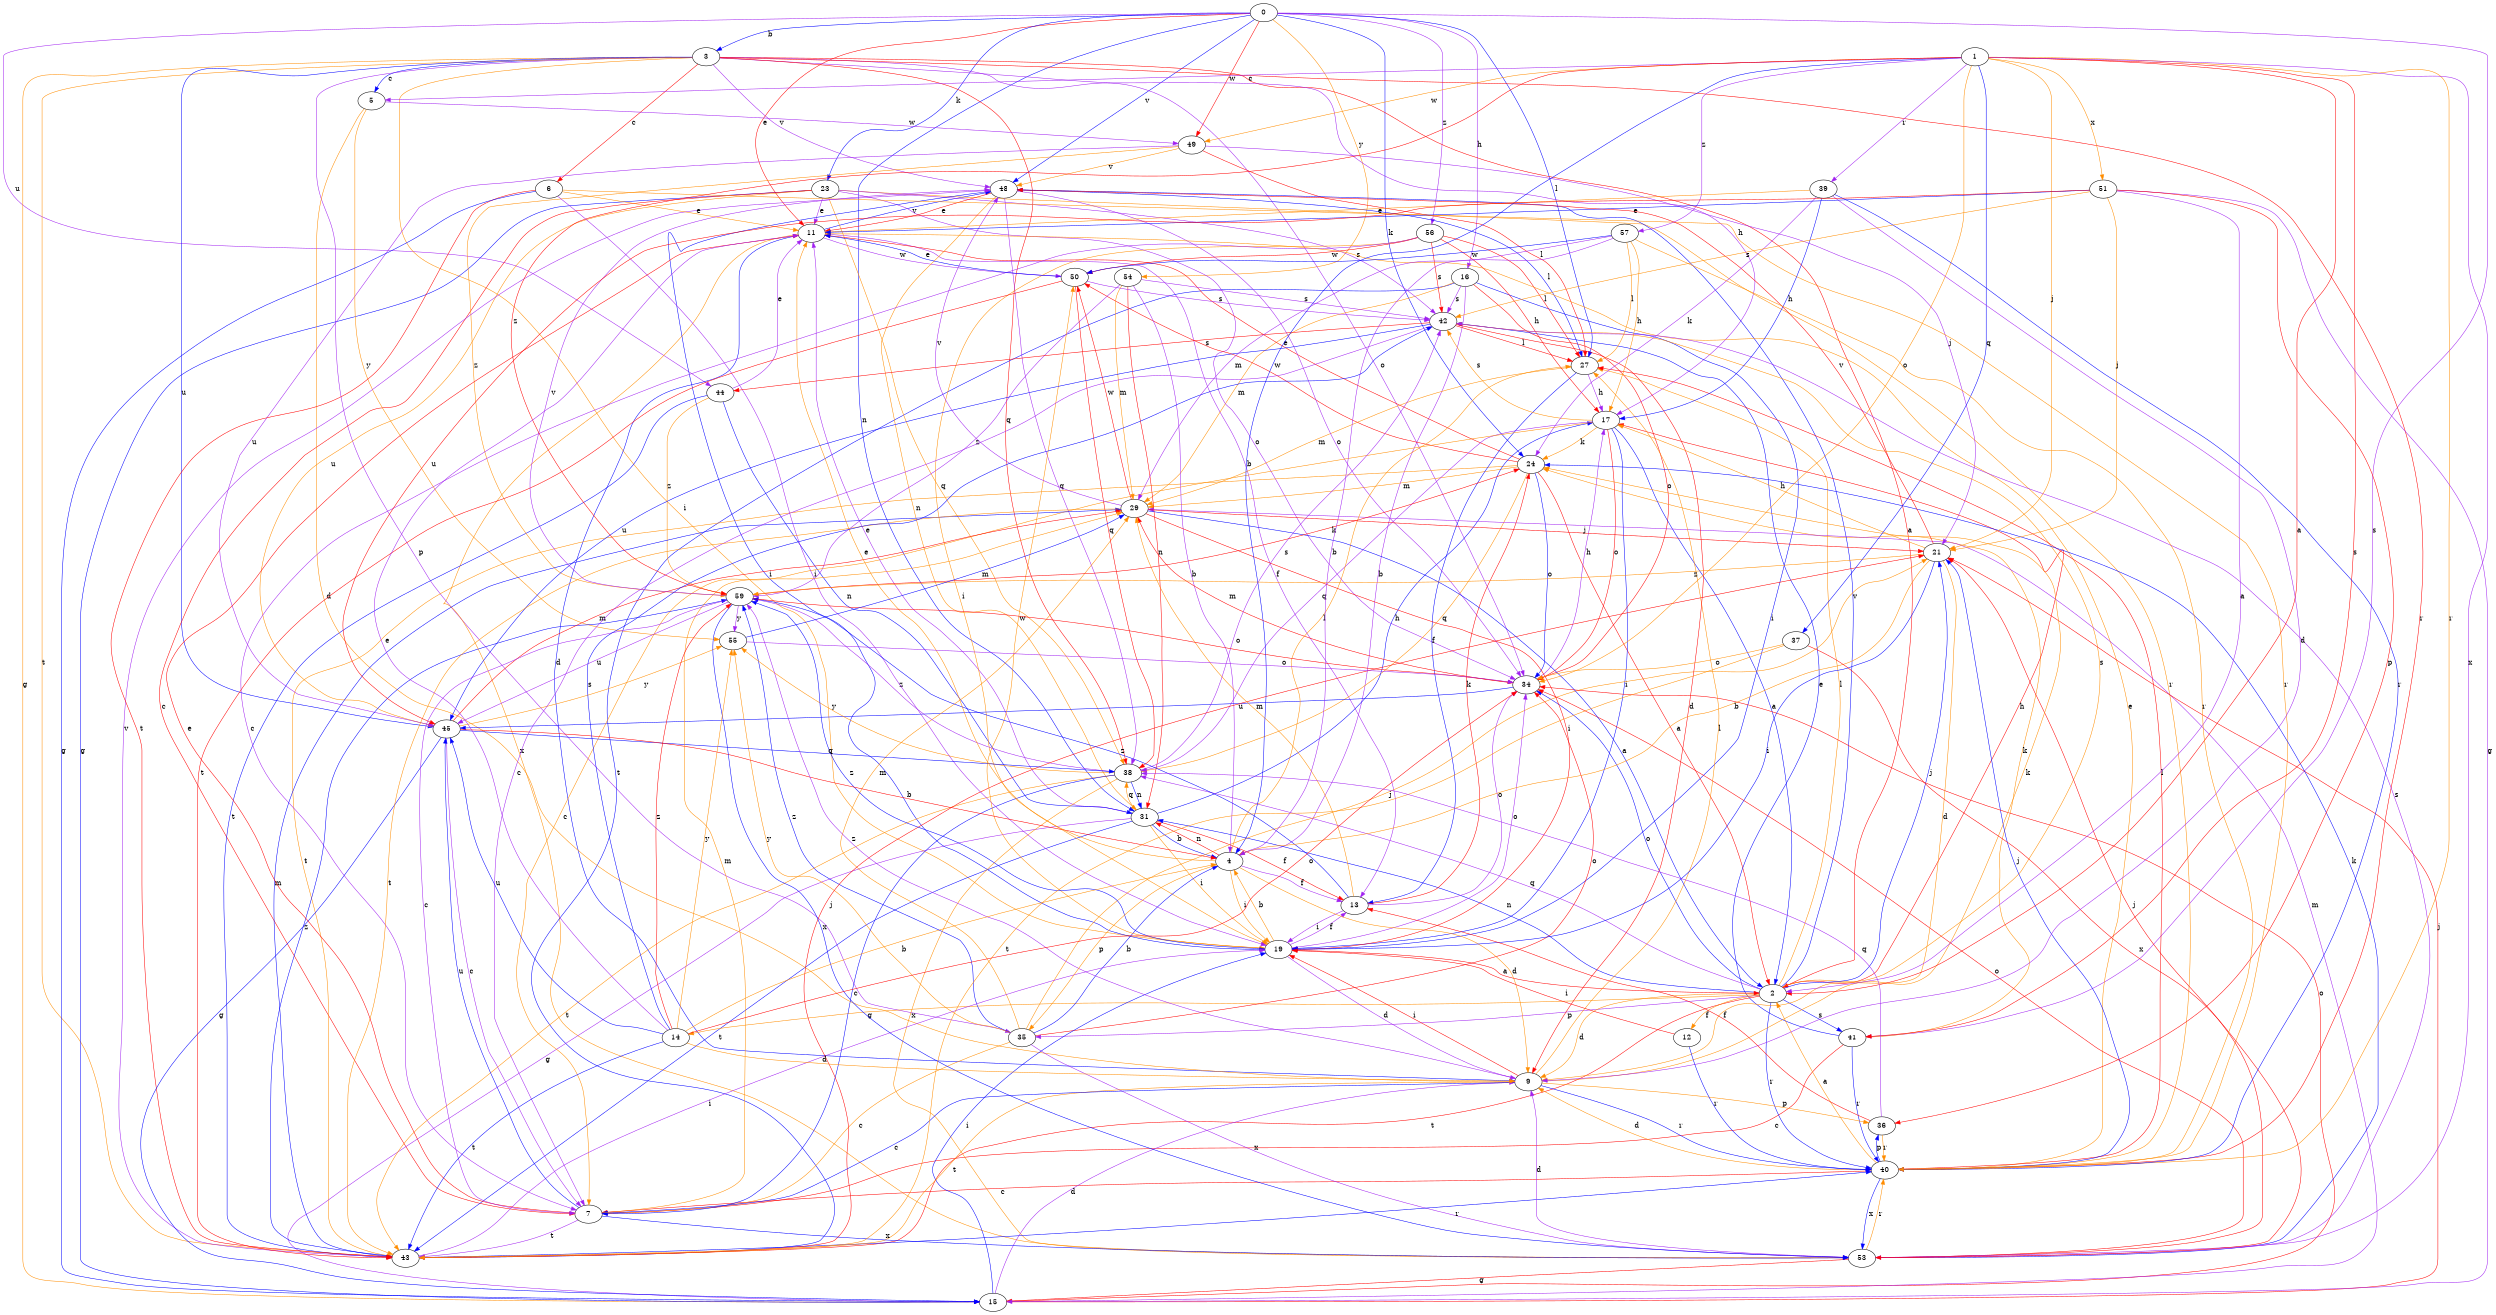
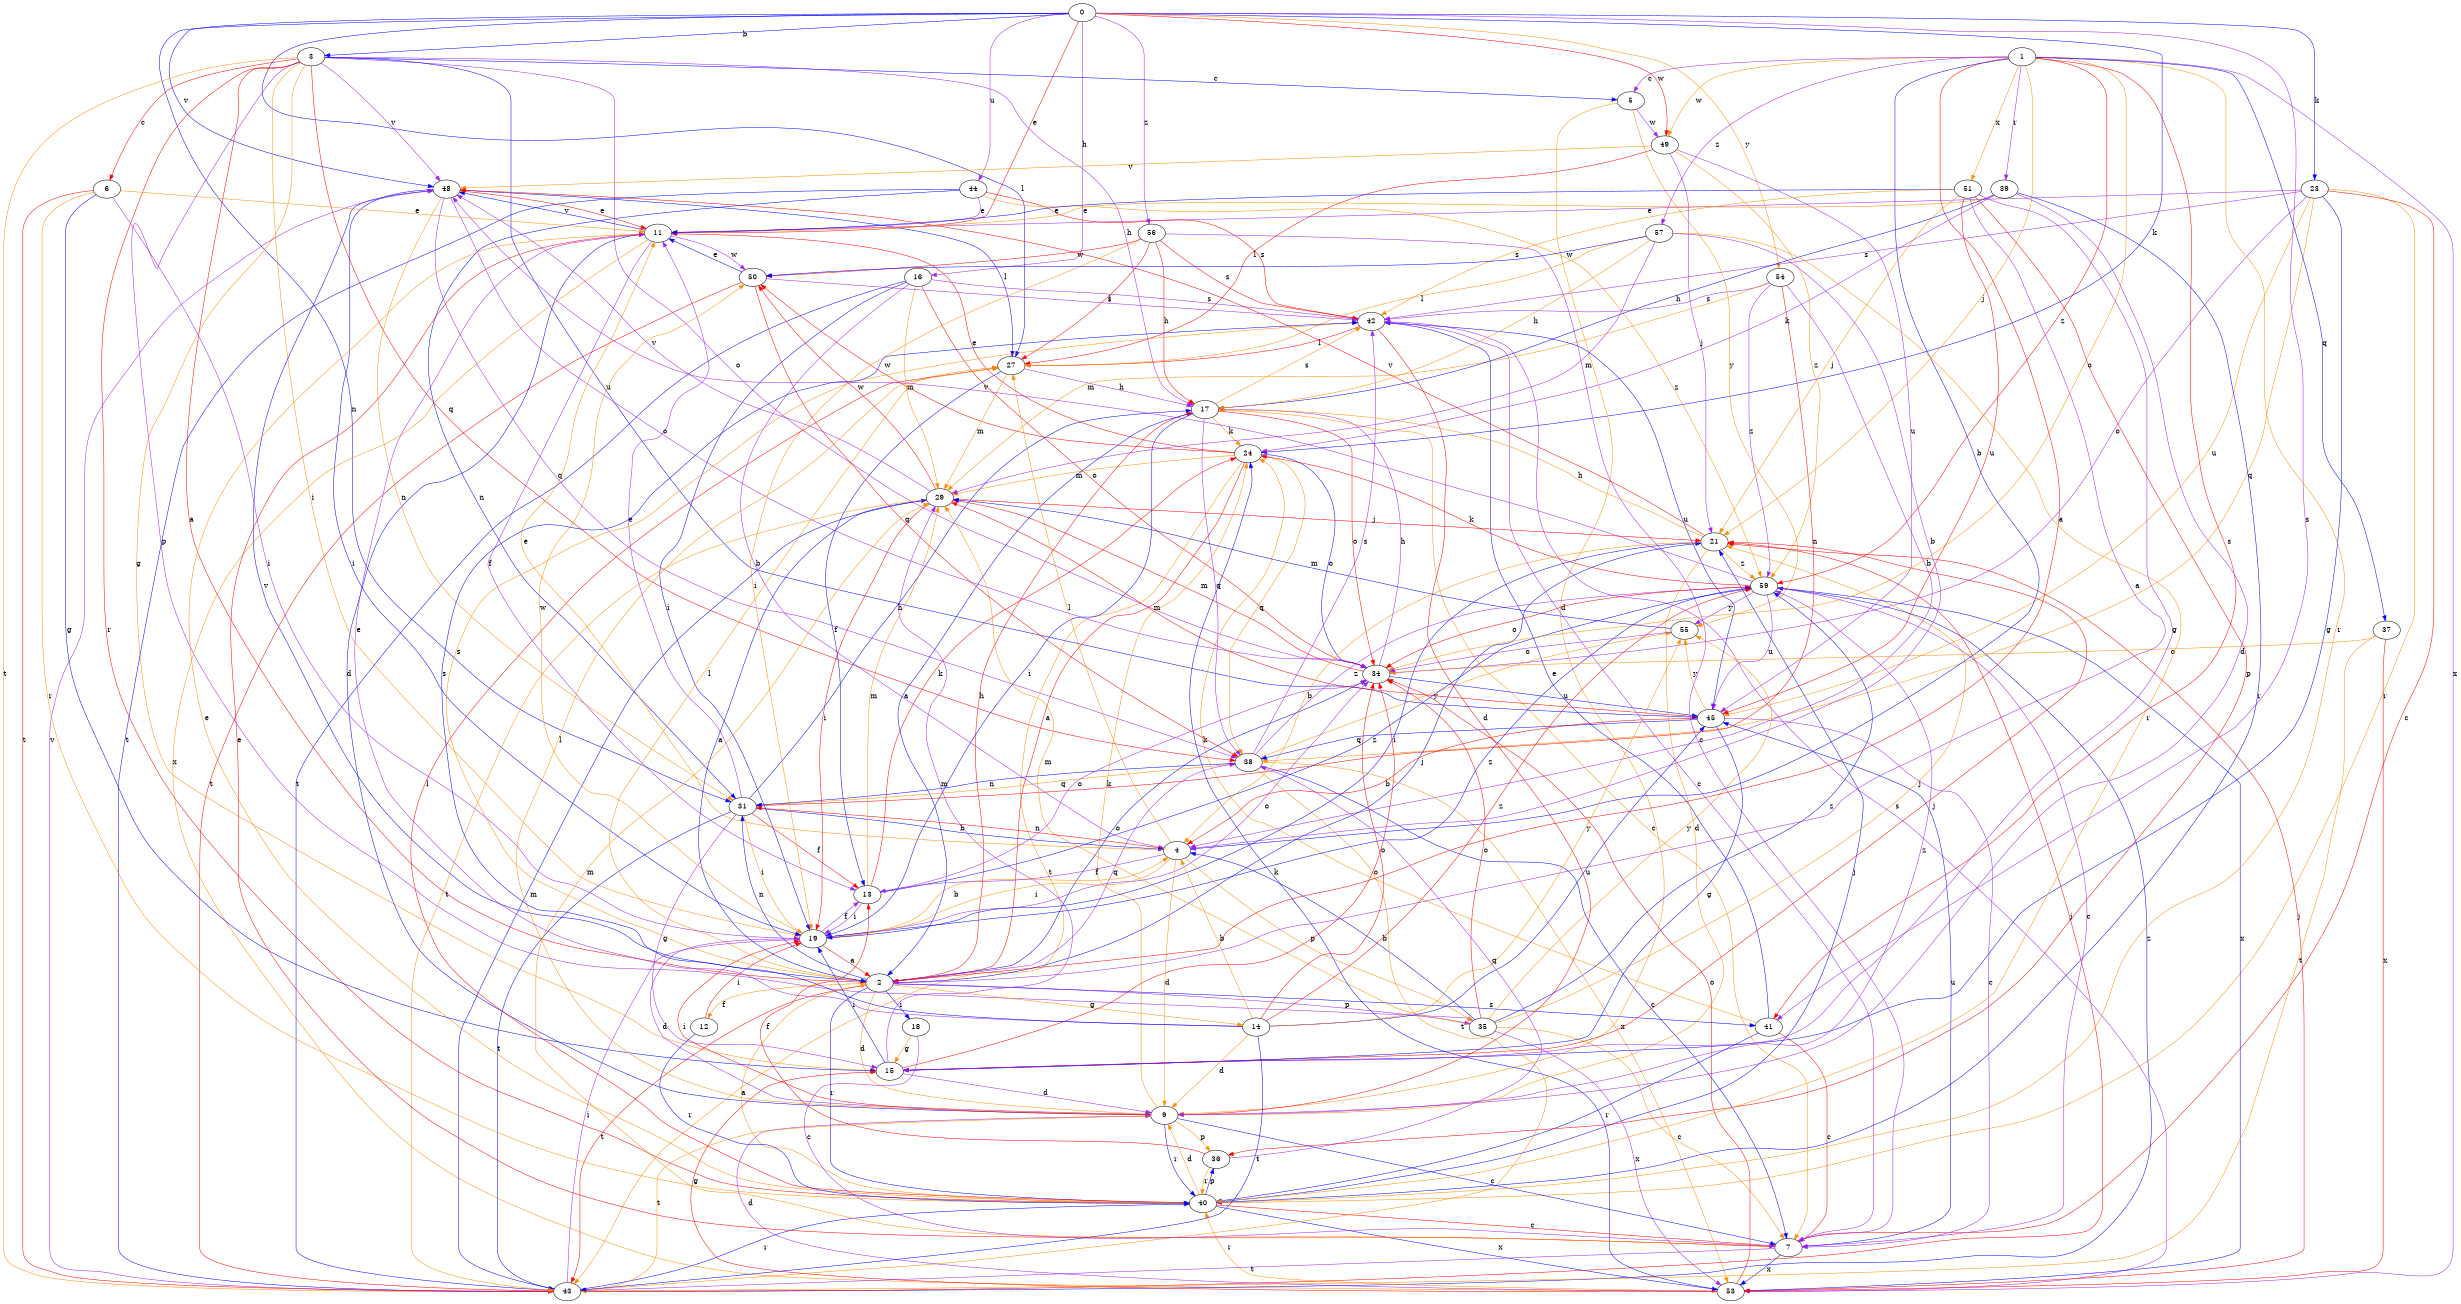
edge "42" -> "44": reversed
node "18": added
